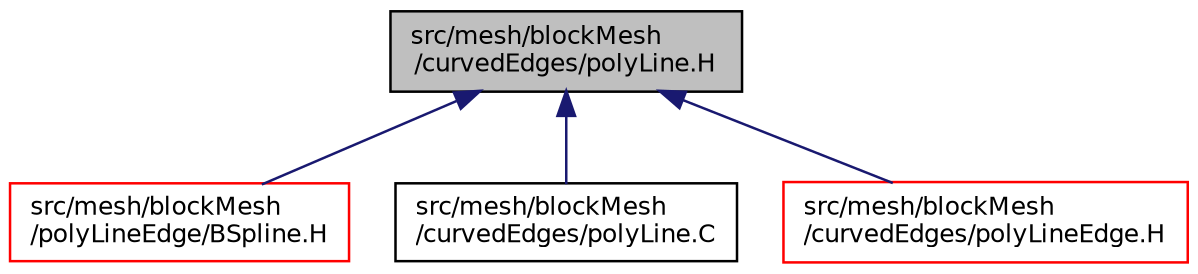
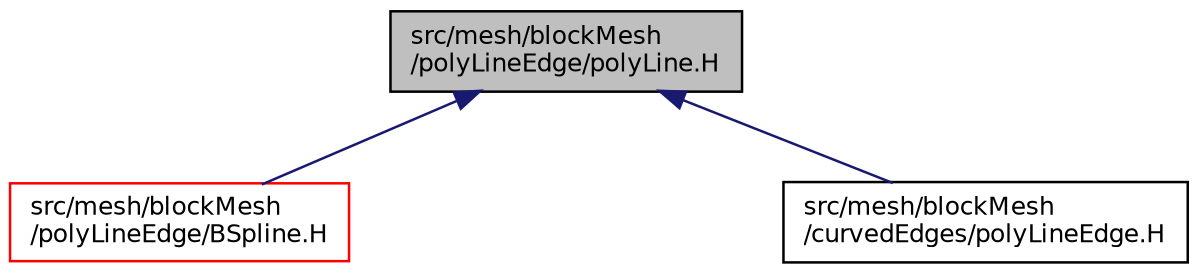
node "src/mesh/blockMesh /curvedEdges/polyLine.H": label "src/mesh/blockMesh /curvedEdges/polyLine.H" -> "src/mesh/blockMesh /polyLineEdge/polyLine.H"
node "src/mesh/blockMesh /curvedEdges/polyLine.C": removed
node "src/mesh/blockMesh /curvedEdges/polyLineEdge.H": color red -> black
